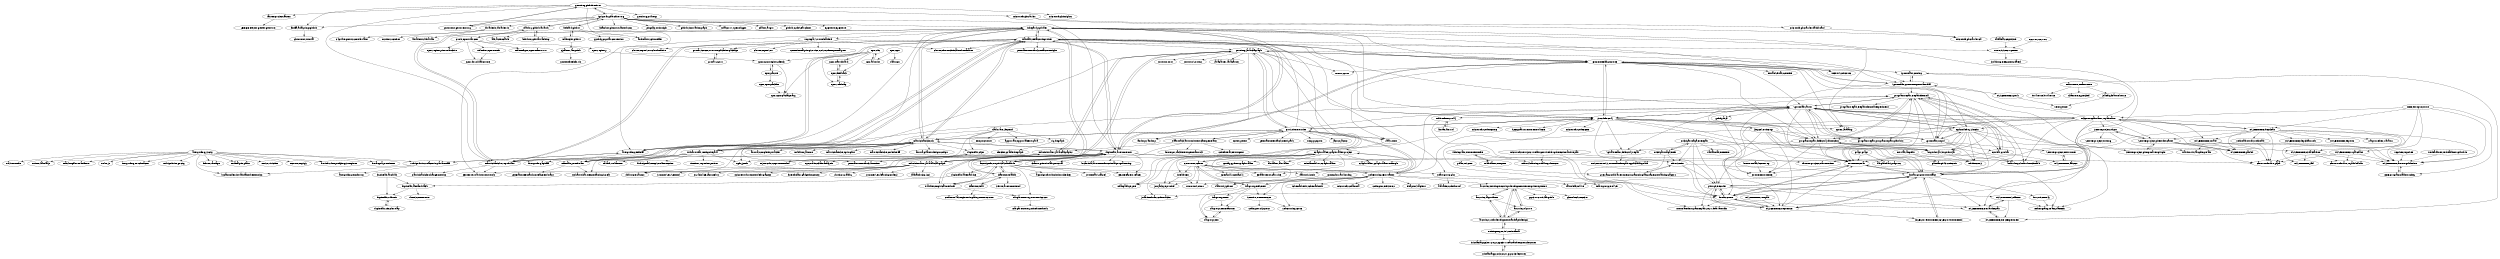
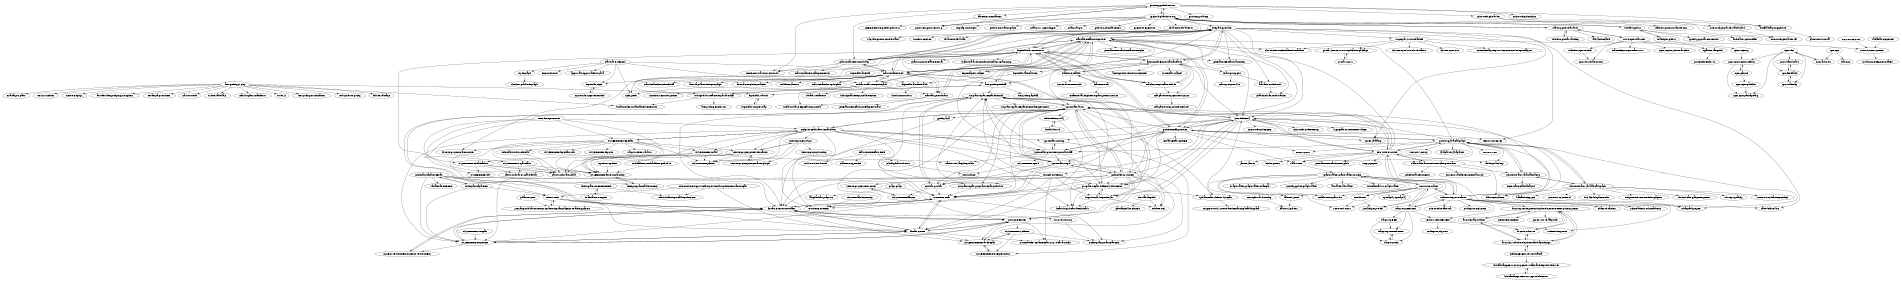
edge "ishepard/pydriller" -> "seart-group/ghs": now "ishepard/pydriller" -> "ataraxie/codeshovel"
edge "tsantalis/RefactoringMiner" -> "gousiosg/java-callgraph": reversed
edge "rjust/defects4j" -> "Spirals-Team/defects4j-repair": reversed
node "kwz219/NPR4J": label "kwz219/NPR4J" -> "kwz219/UDST4J"
